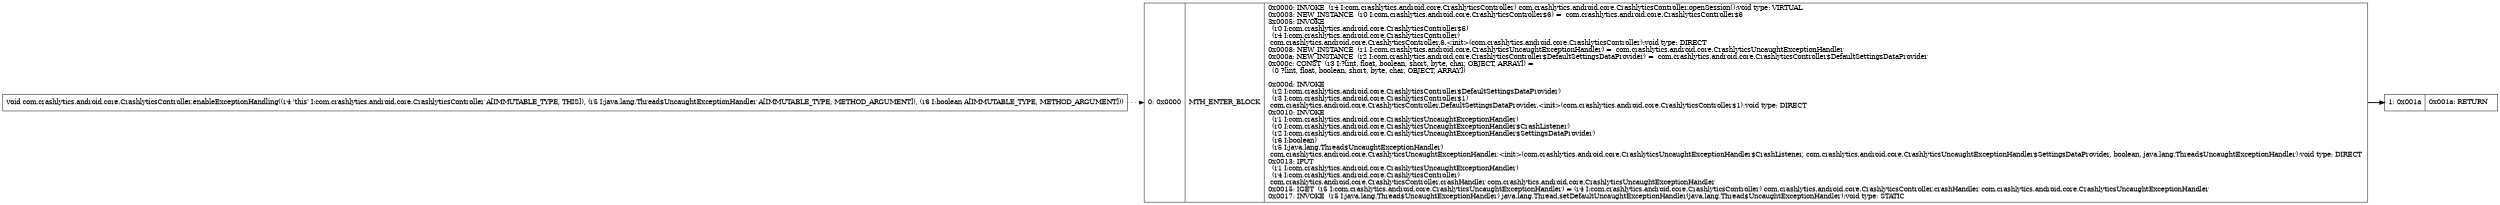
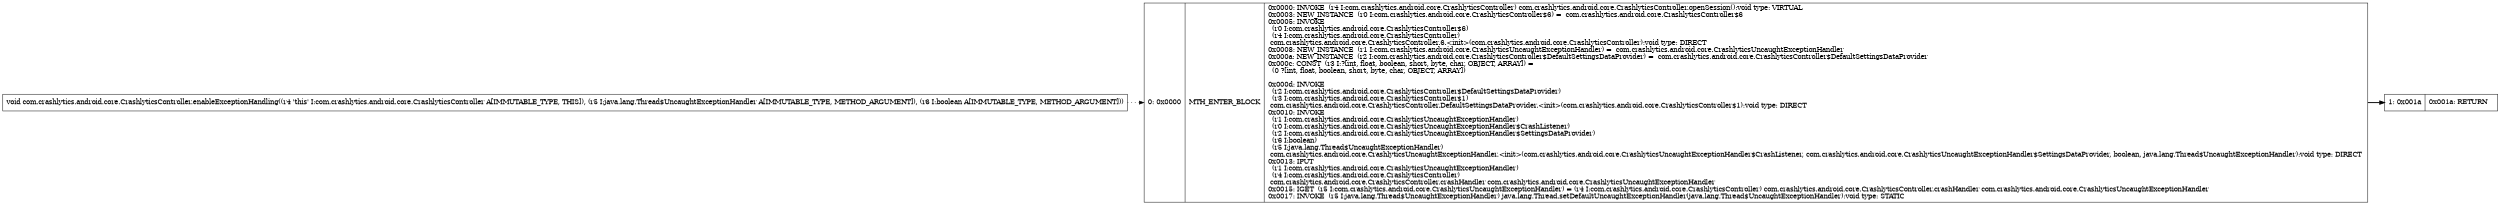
node "0: 0x0000": text "3x0005: INVOKE" -> "0x0005: INVOKE"
